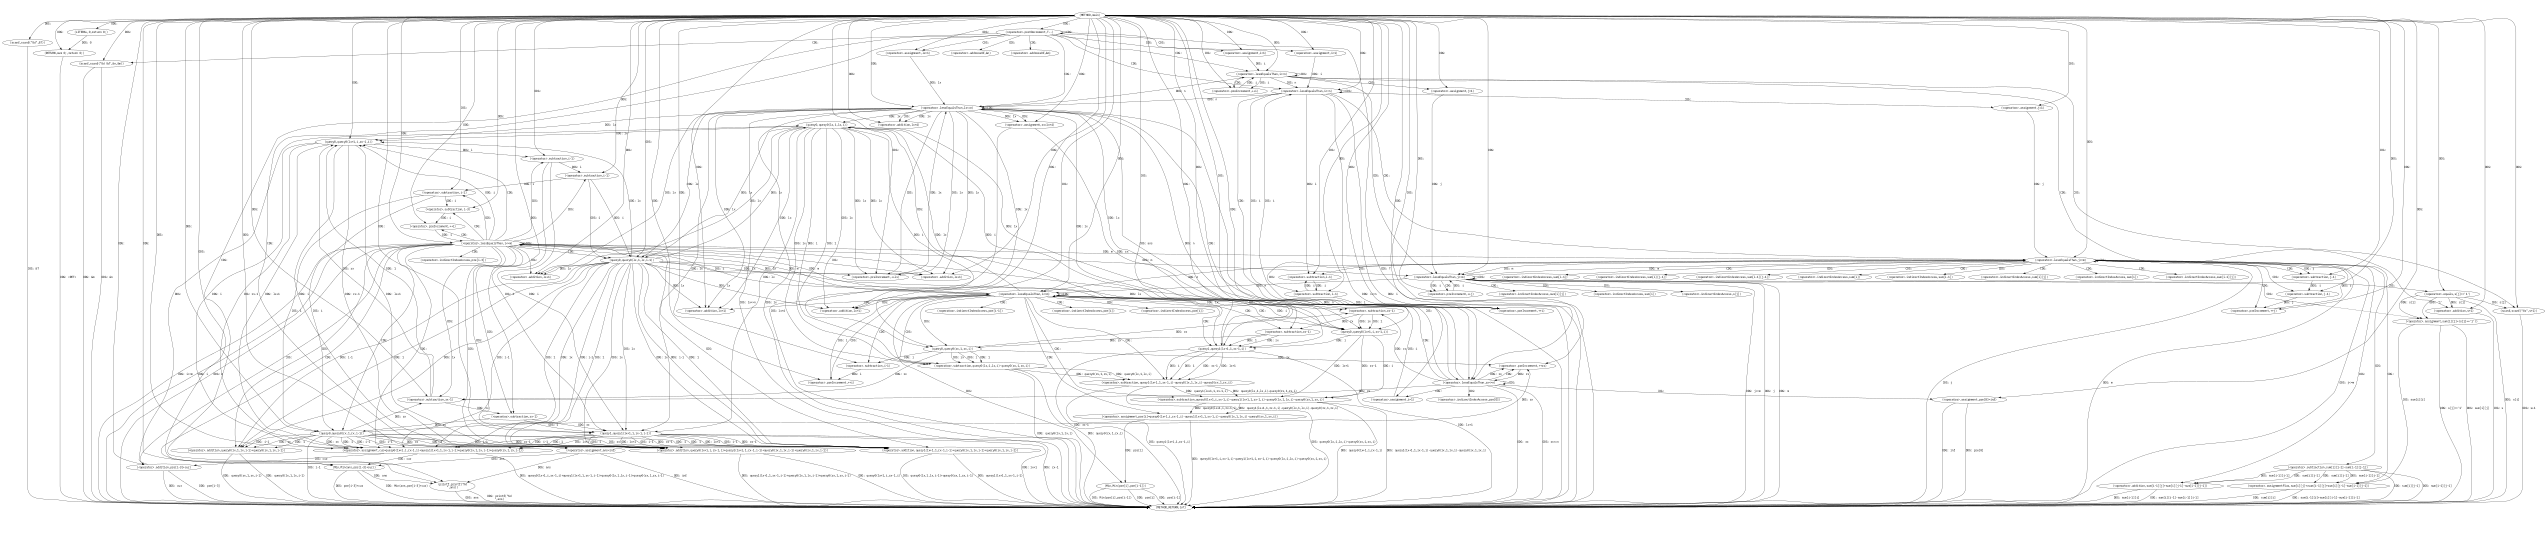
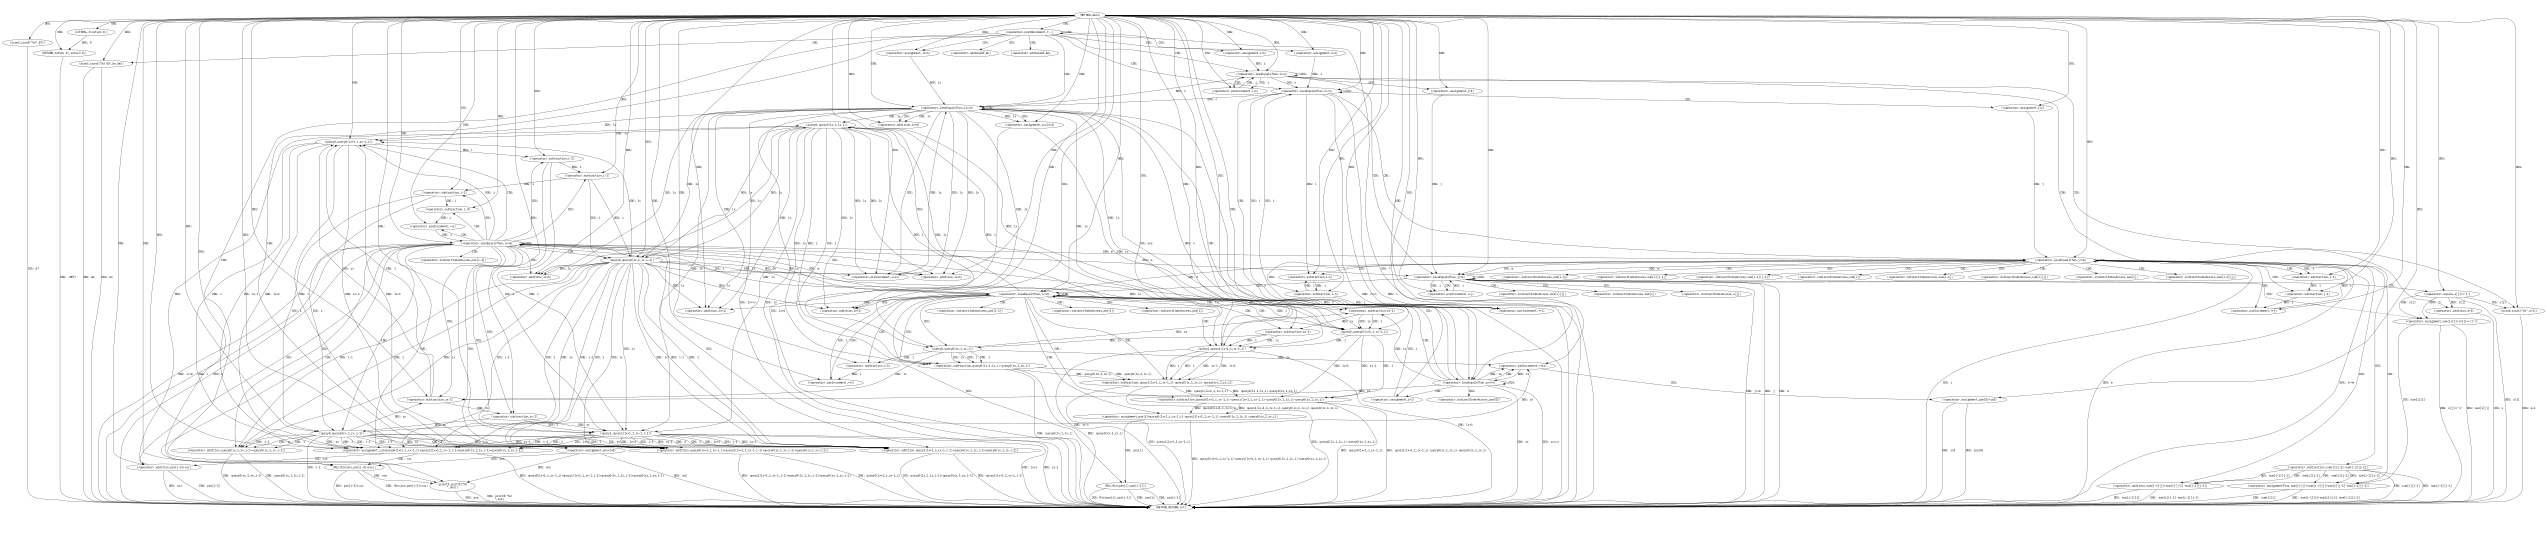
edge "(METHOD,main)" -> "(<operator>.addition,s+1)": removed, label "DDG:"
node "(RETURN,sum 0;,return 0;)": label "(RETURN,sum 0;,return 0;)" -> "(RETURN,return 0;,return 0;)"
edge "(<operator>.lessEqualsThan,rx<=n)" -> "(<operator>.assignment,pre[0]=inf)": now "(<operator>.preIncrement,++rx)" -> "(<operator>.assignment,pre[0]=inf)"
